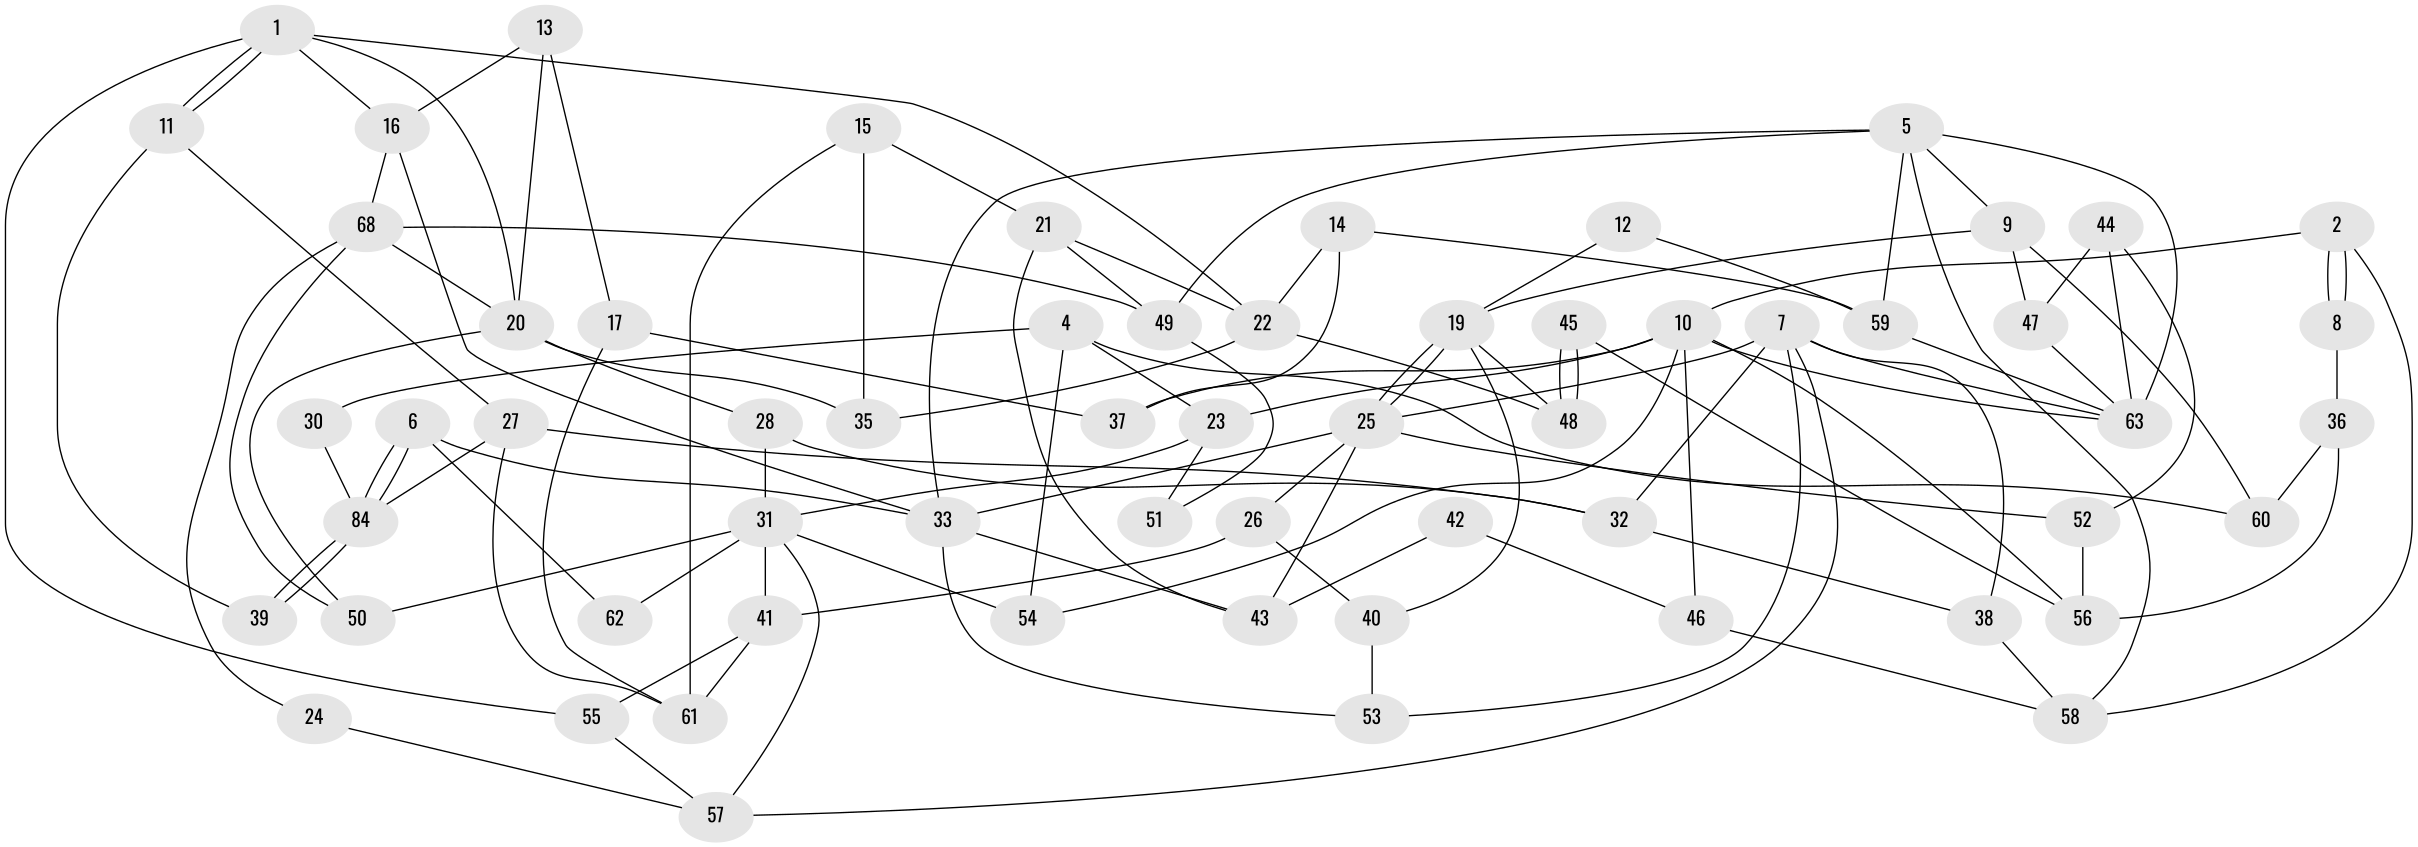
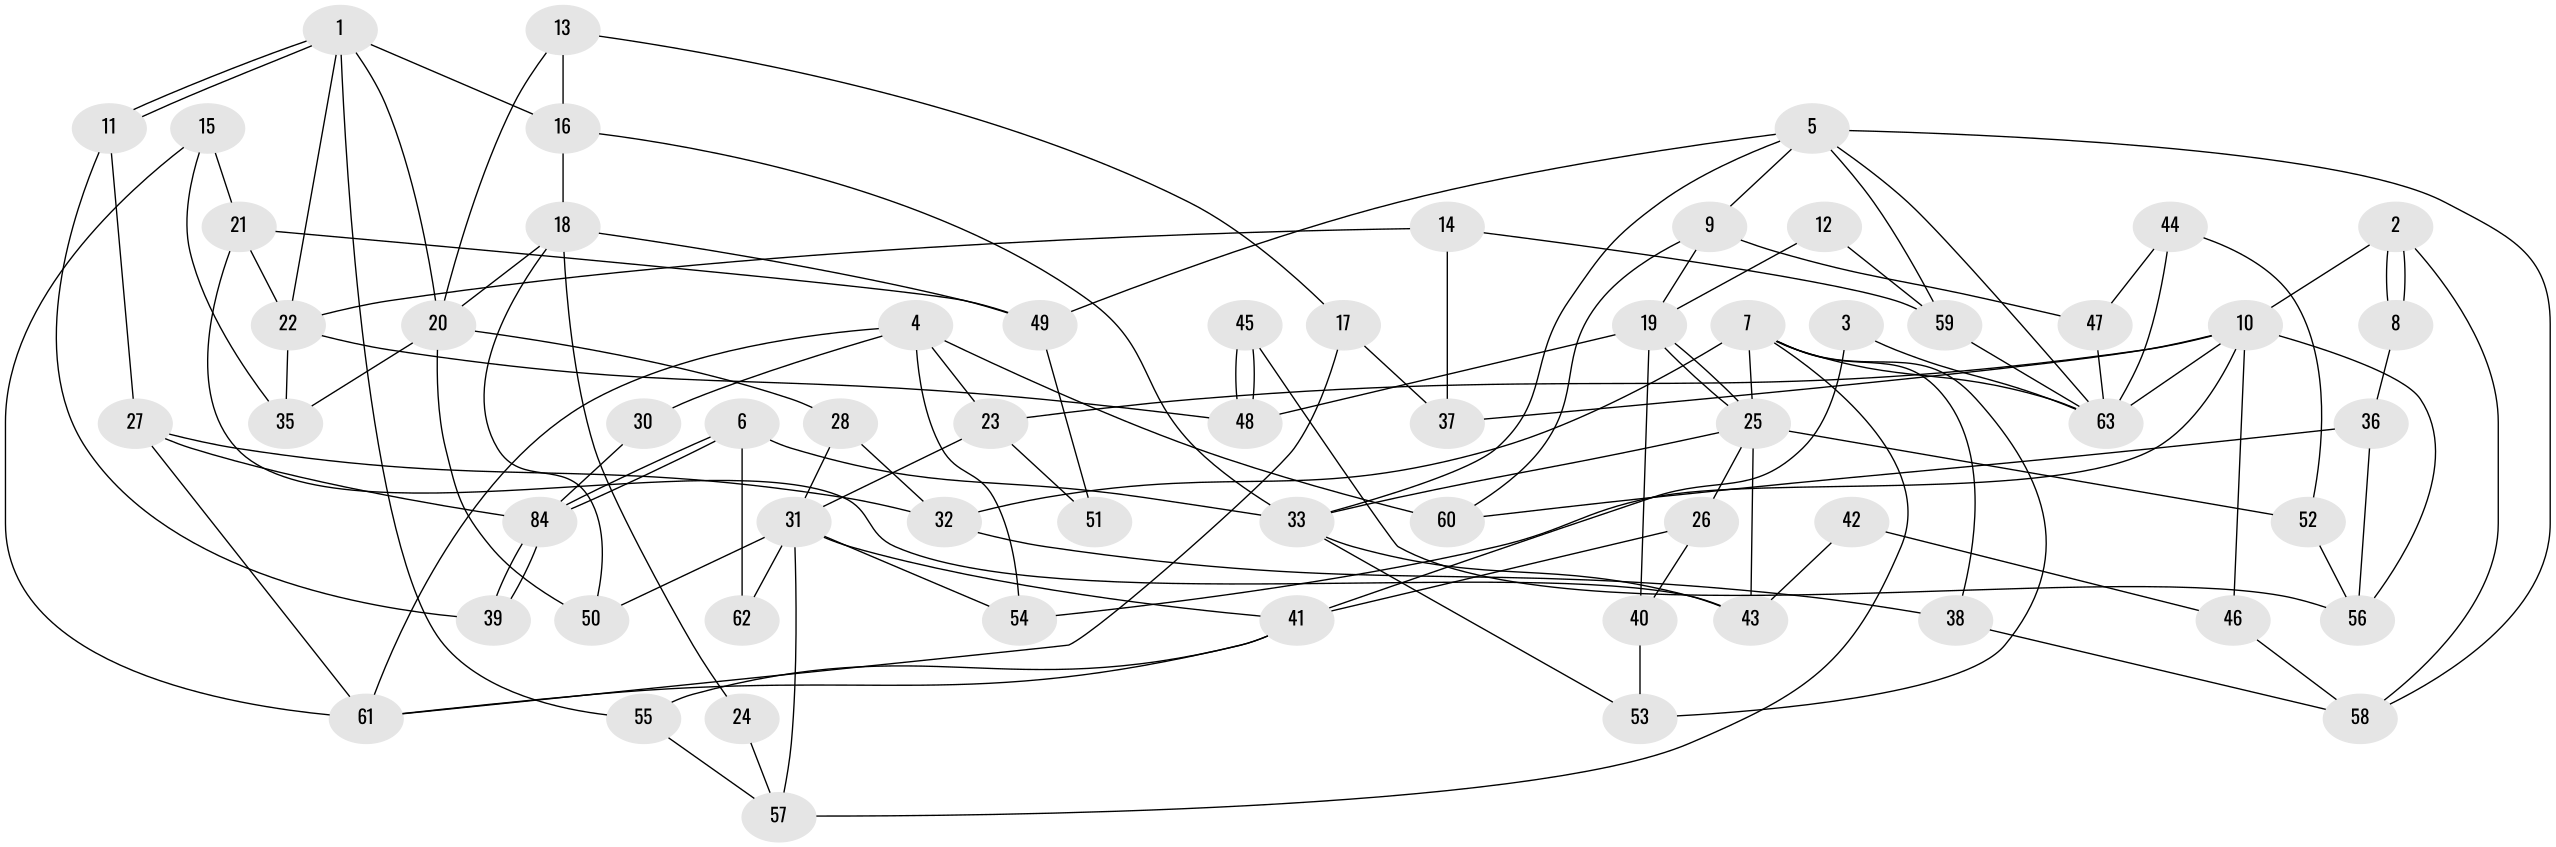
node "68": label "68" -> "18"
node "3": added
edge "4" -- "61": added
